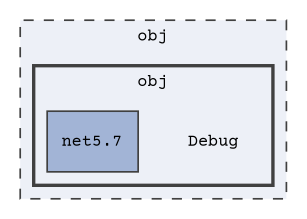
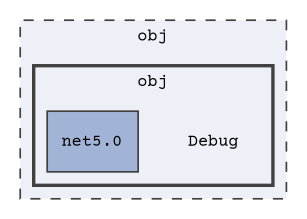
node "net5.7": label "net5.7" -> "net5.0"
